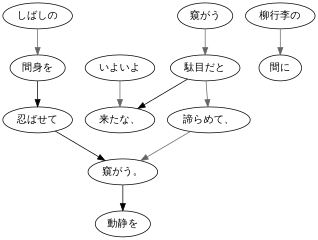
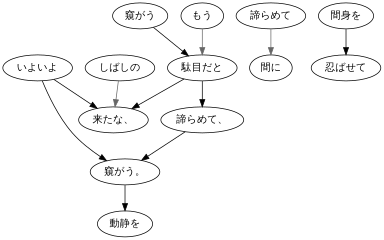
node "もう": added
node "柳行李の": label "柳行李の" -> "諦らめて"
edge "しばしの" -> "間身を": now "しばしの" -> "来たな、"
edge "窺がう" -> "駄目だと": color gray40 -> black
edge "いよいよ" -> "来たな、": color gray40 -> black
edge "駄目だと" -> "諦らめて、": color gray40 -> black
edge "忍ばせて" -> "窺がう。": now "いよいよ" -> "窺がう。"
edge "諦らめて、" -> "窺がう。": color gray40 -> black
